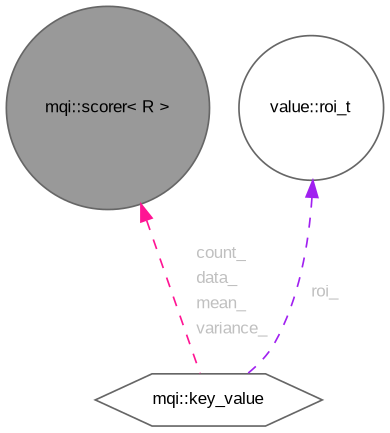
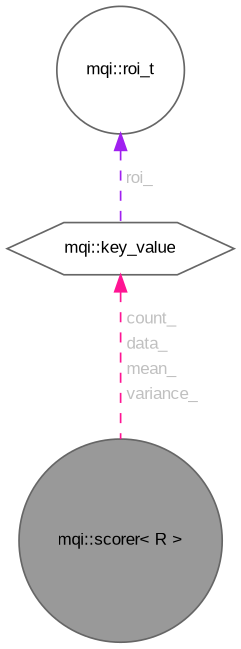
node "value::roi_t": label "value::roi_t" -> "mqi::roi_t"
edge "mqi::key_value" -> "mqi::scorer< R >": reversed
